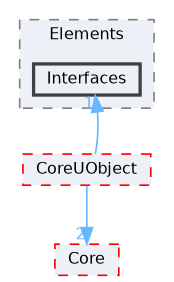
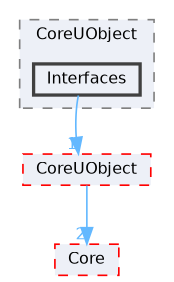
cluster "Elements": label "Elements" -> "CoreUObject"
edge "CoreUObject" -> "Interfaces": reversed
